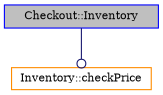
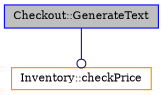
node "Checkout::Inventory": label "Checkout::Inventory" -> "Checkout::GenerateText"
